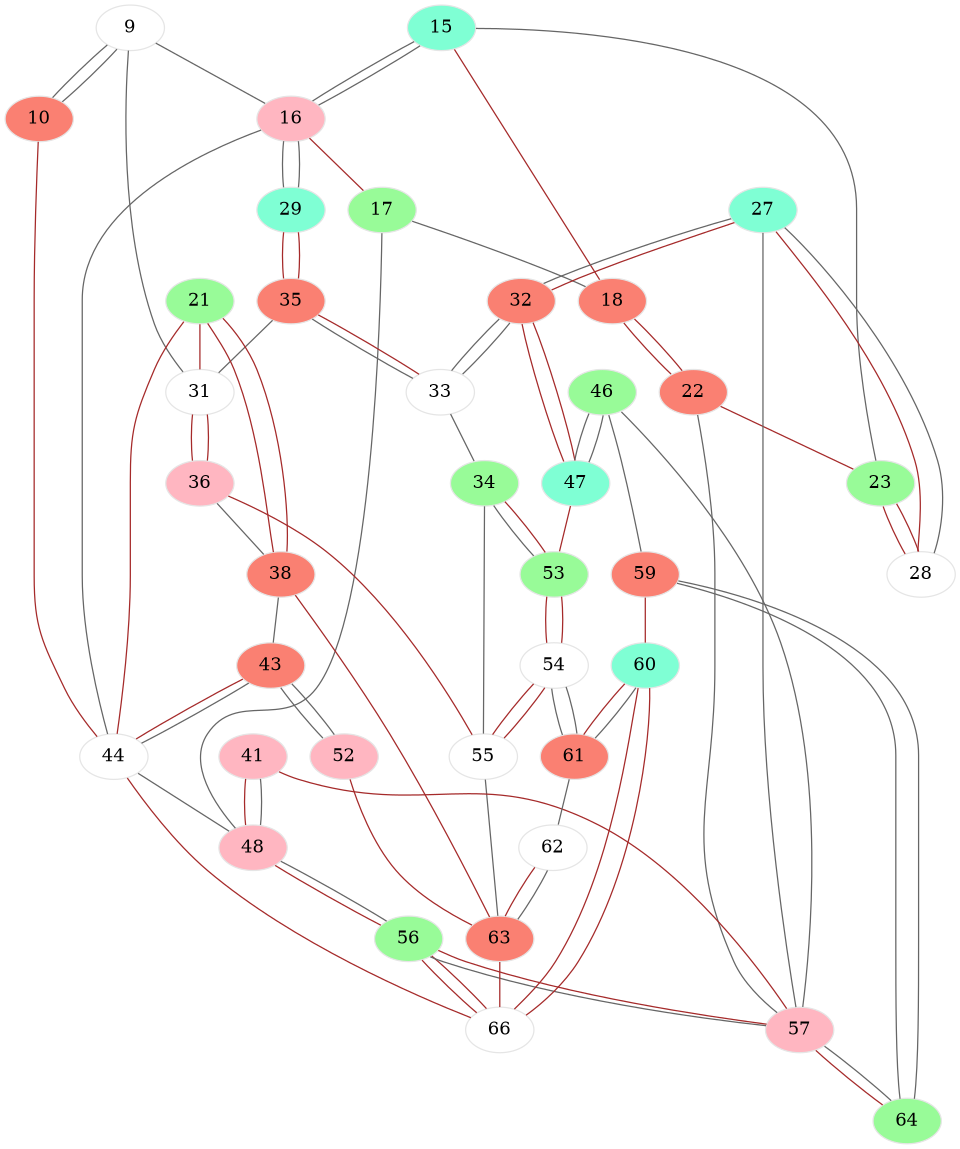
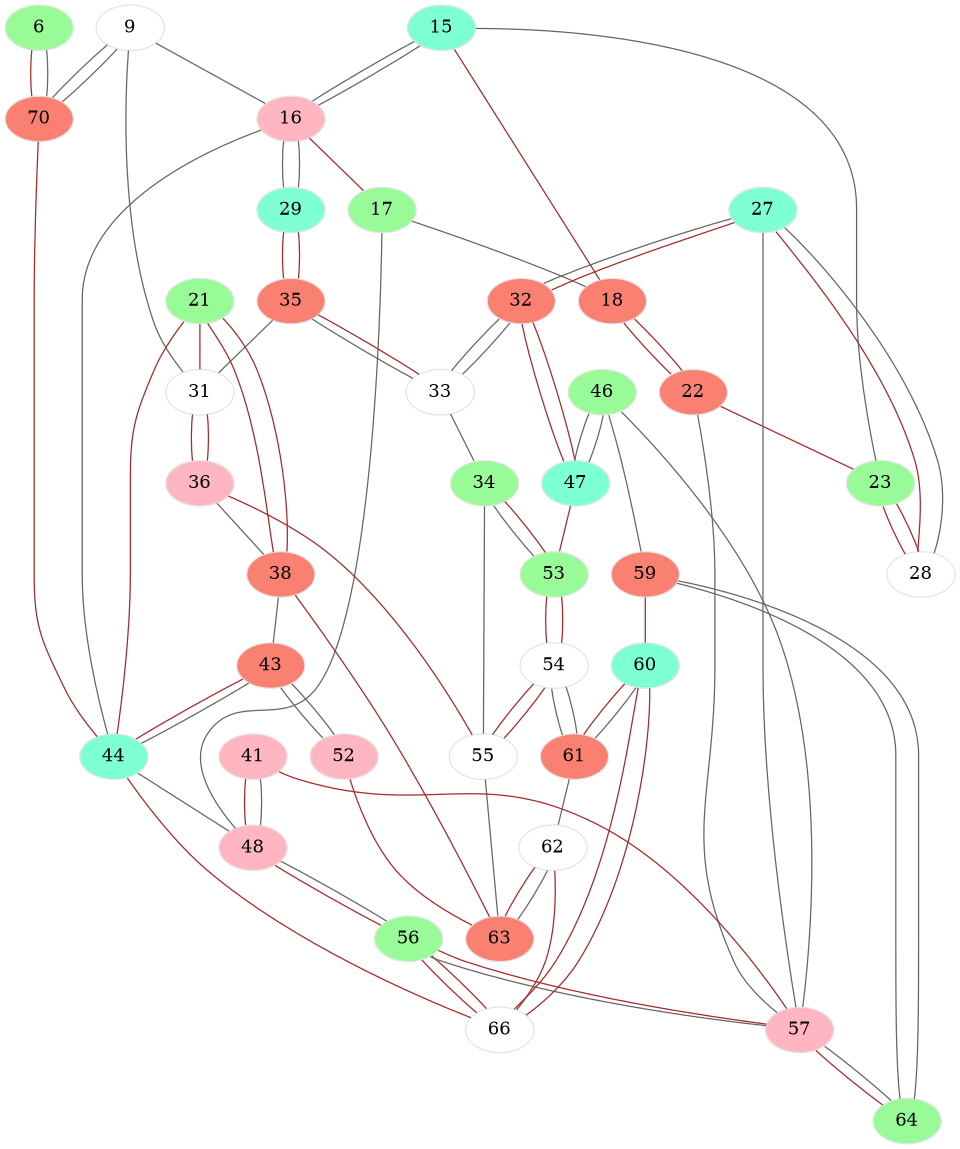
node "6": added
node "10": label "10" -> "70"
node "44": fillcolor white -> aquamarine
edge "63" -- "66": now "62" -- "66"
